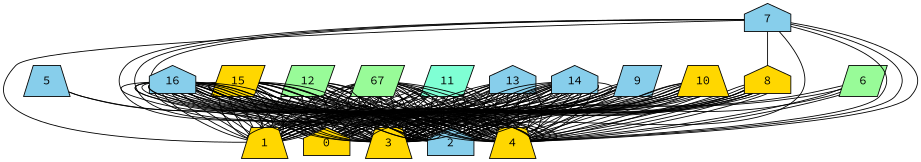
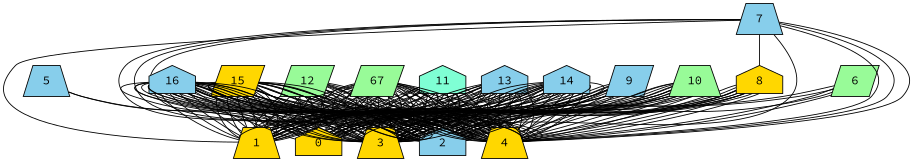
node "7": shape house -> trapezium
node "11": shape parallelogram -> house
node "10": fillcolor gold -> palegreen
